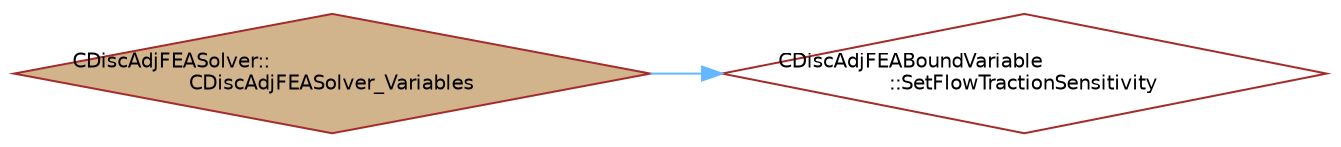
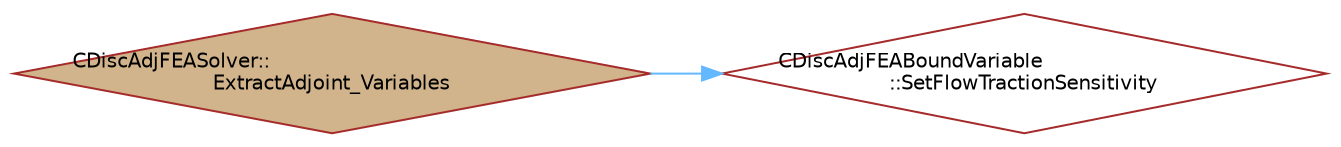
node "CDiscAdjFEASolver:: CDiscAdjFEASolver_Variables": label "CDiscAdjFEASolver:: CDiscAdjFEASolver_Variables" -> "CDiscAdjFEASolver:: ExtractAdjoint_Variables"
